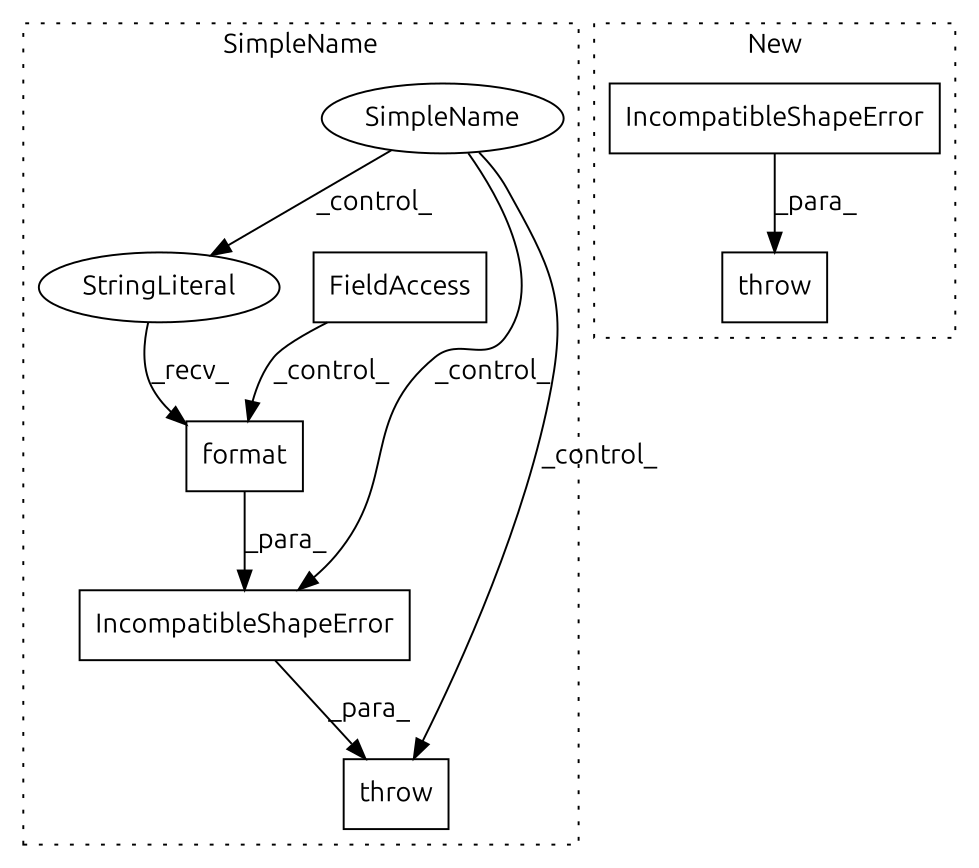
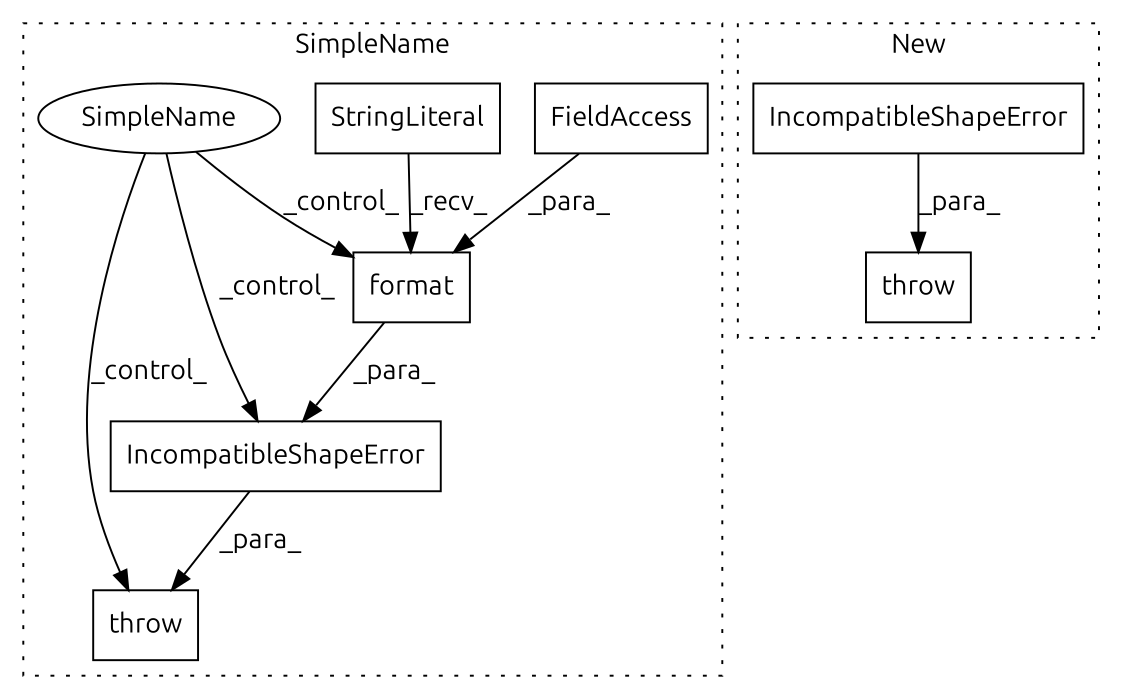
edge "SimpleName" -> "StringLiteral": now "SimpleName" -> "format"
node "StringLiteral": shape ellipse -> box
edge "FieldAccess" -> "format": label "_control_" -> "_para_"
